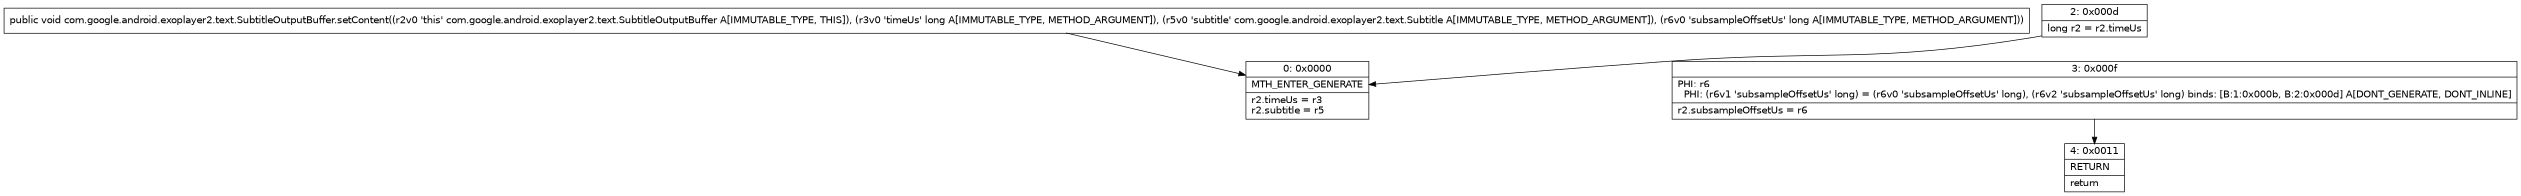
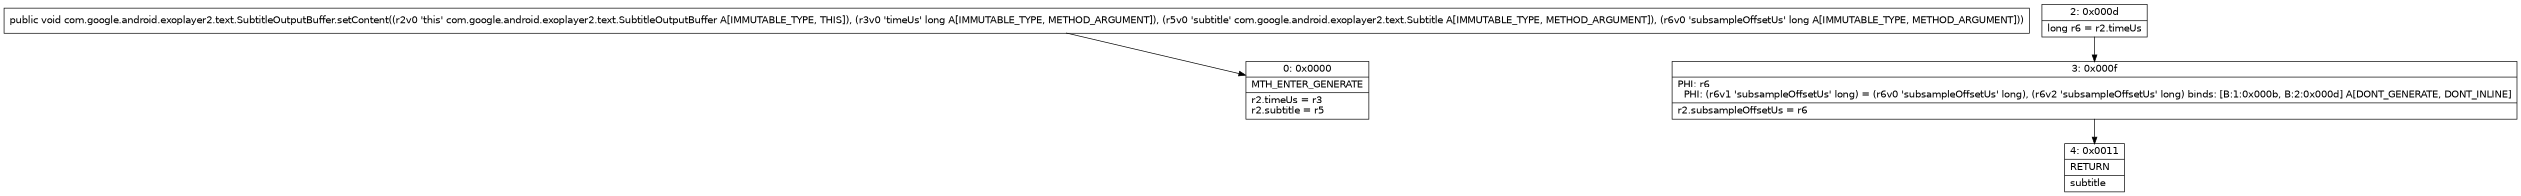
node "2: 0x000d": text "long r2 = r2.timeUs" -> "long r6 = r2.timeUs"
edge "2: 0x000d" -> "0: 0x0000": now "2: 0x000d" -> "3: 0x000f"
node "4: 0x0011": text "return" -> "subtitle"
